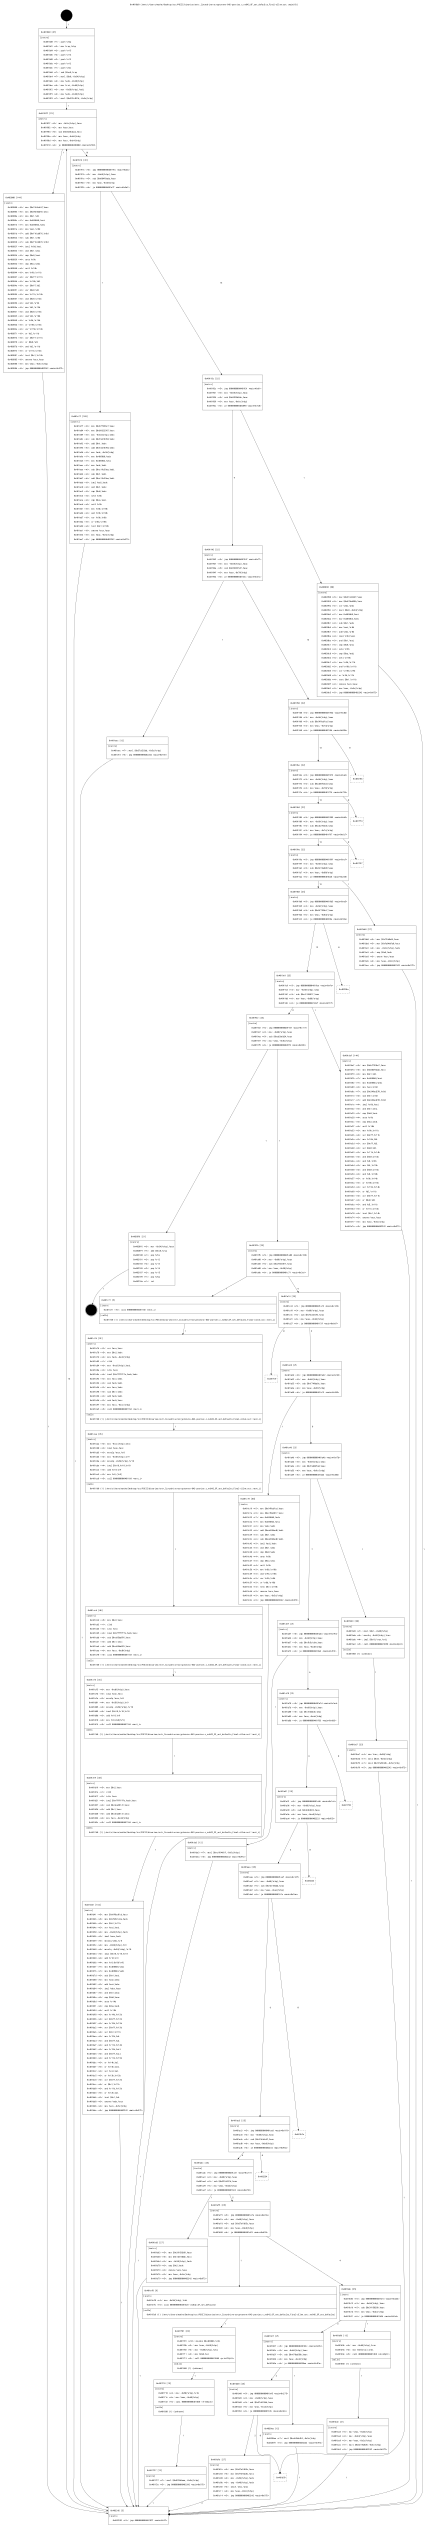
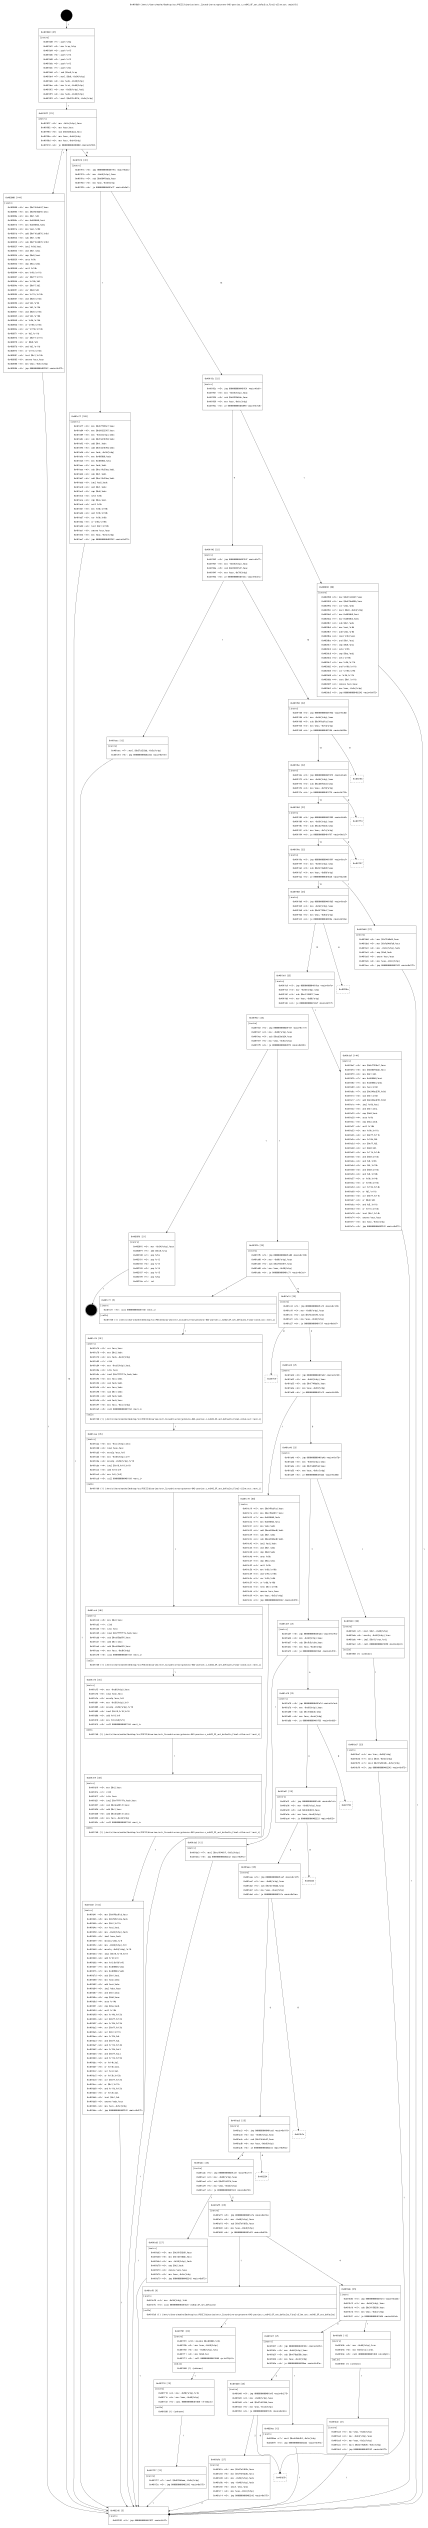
edge "0x4019c9 [25]" -> "0x4019e2 [25]": removed, label "11"
